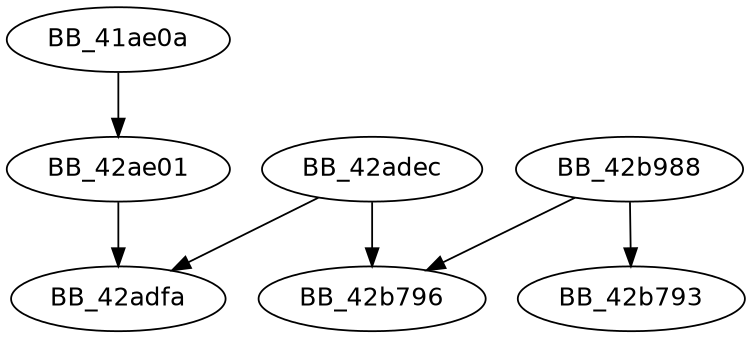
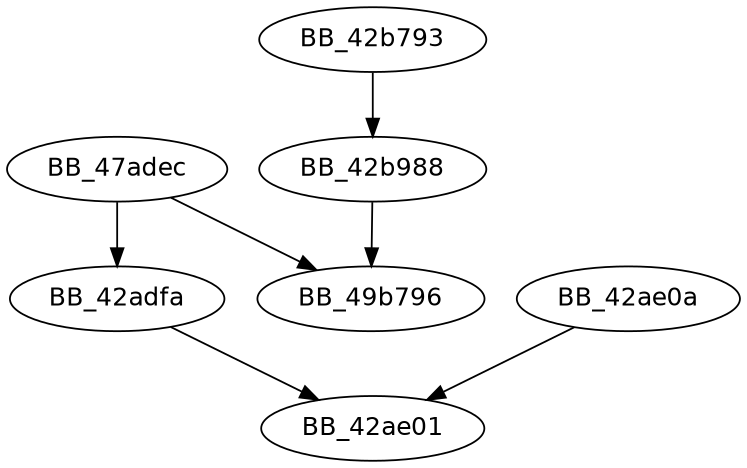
node "BB_41ae0a": label "BB_41ae0a" -> "BB_42ae0a"
node "BB_42adec": label "BB_42adec" -> "BB_47adec"
edge "BB_42ae01" -> "BB_42adfa": reversed
edge "BB_42b988" -> "BB_42b793": reversed
node "BB_42b796": label "BB_42b796" -> "BB_49b796"
